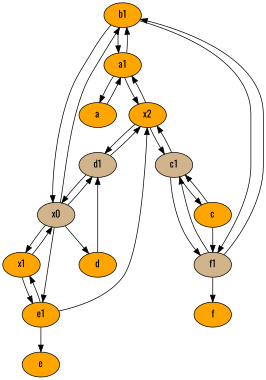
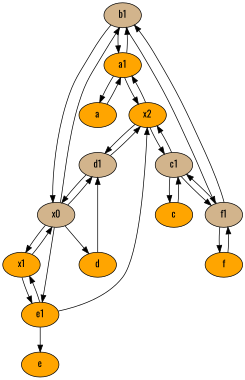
node "b1": fillcolor orange -> tan
edge "c" -> "f1": now "f" -> "f1"
